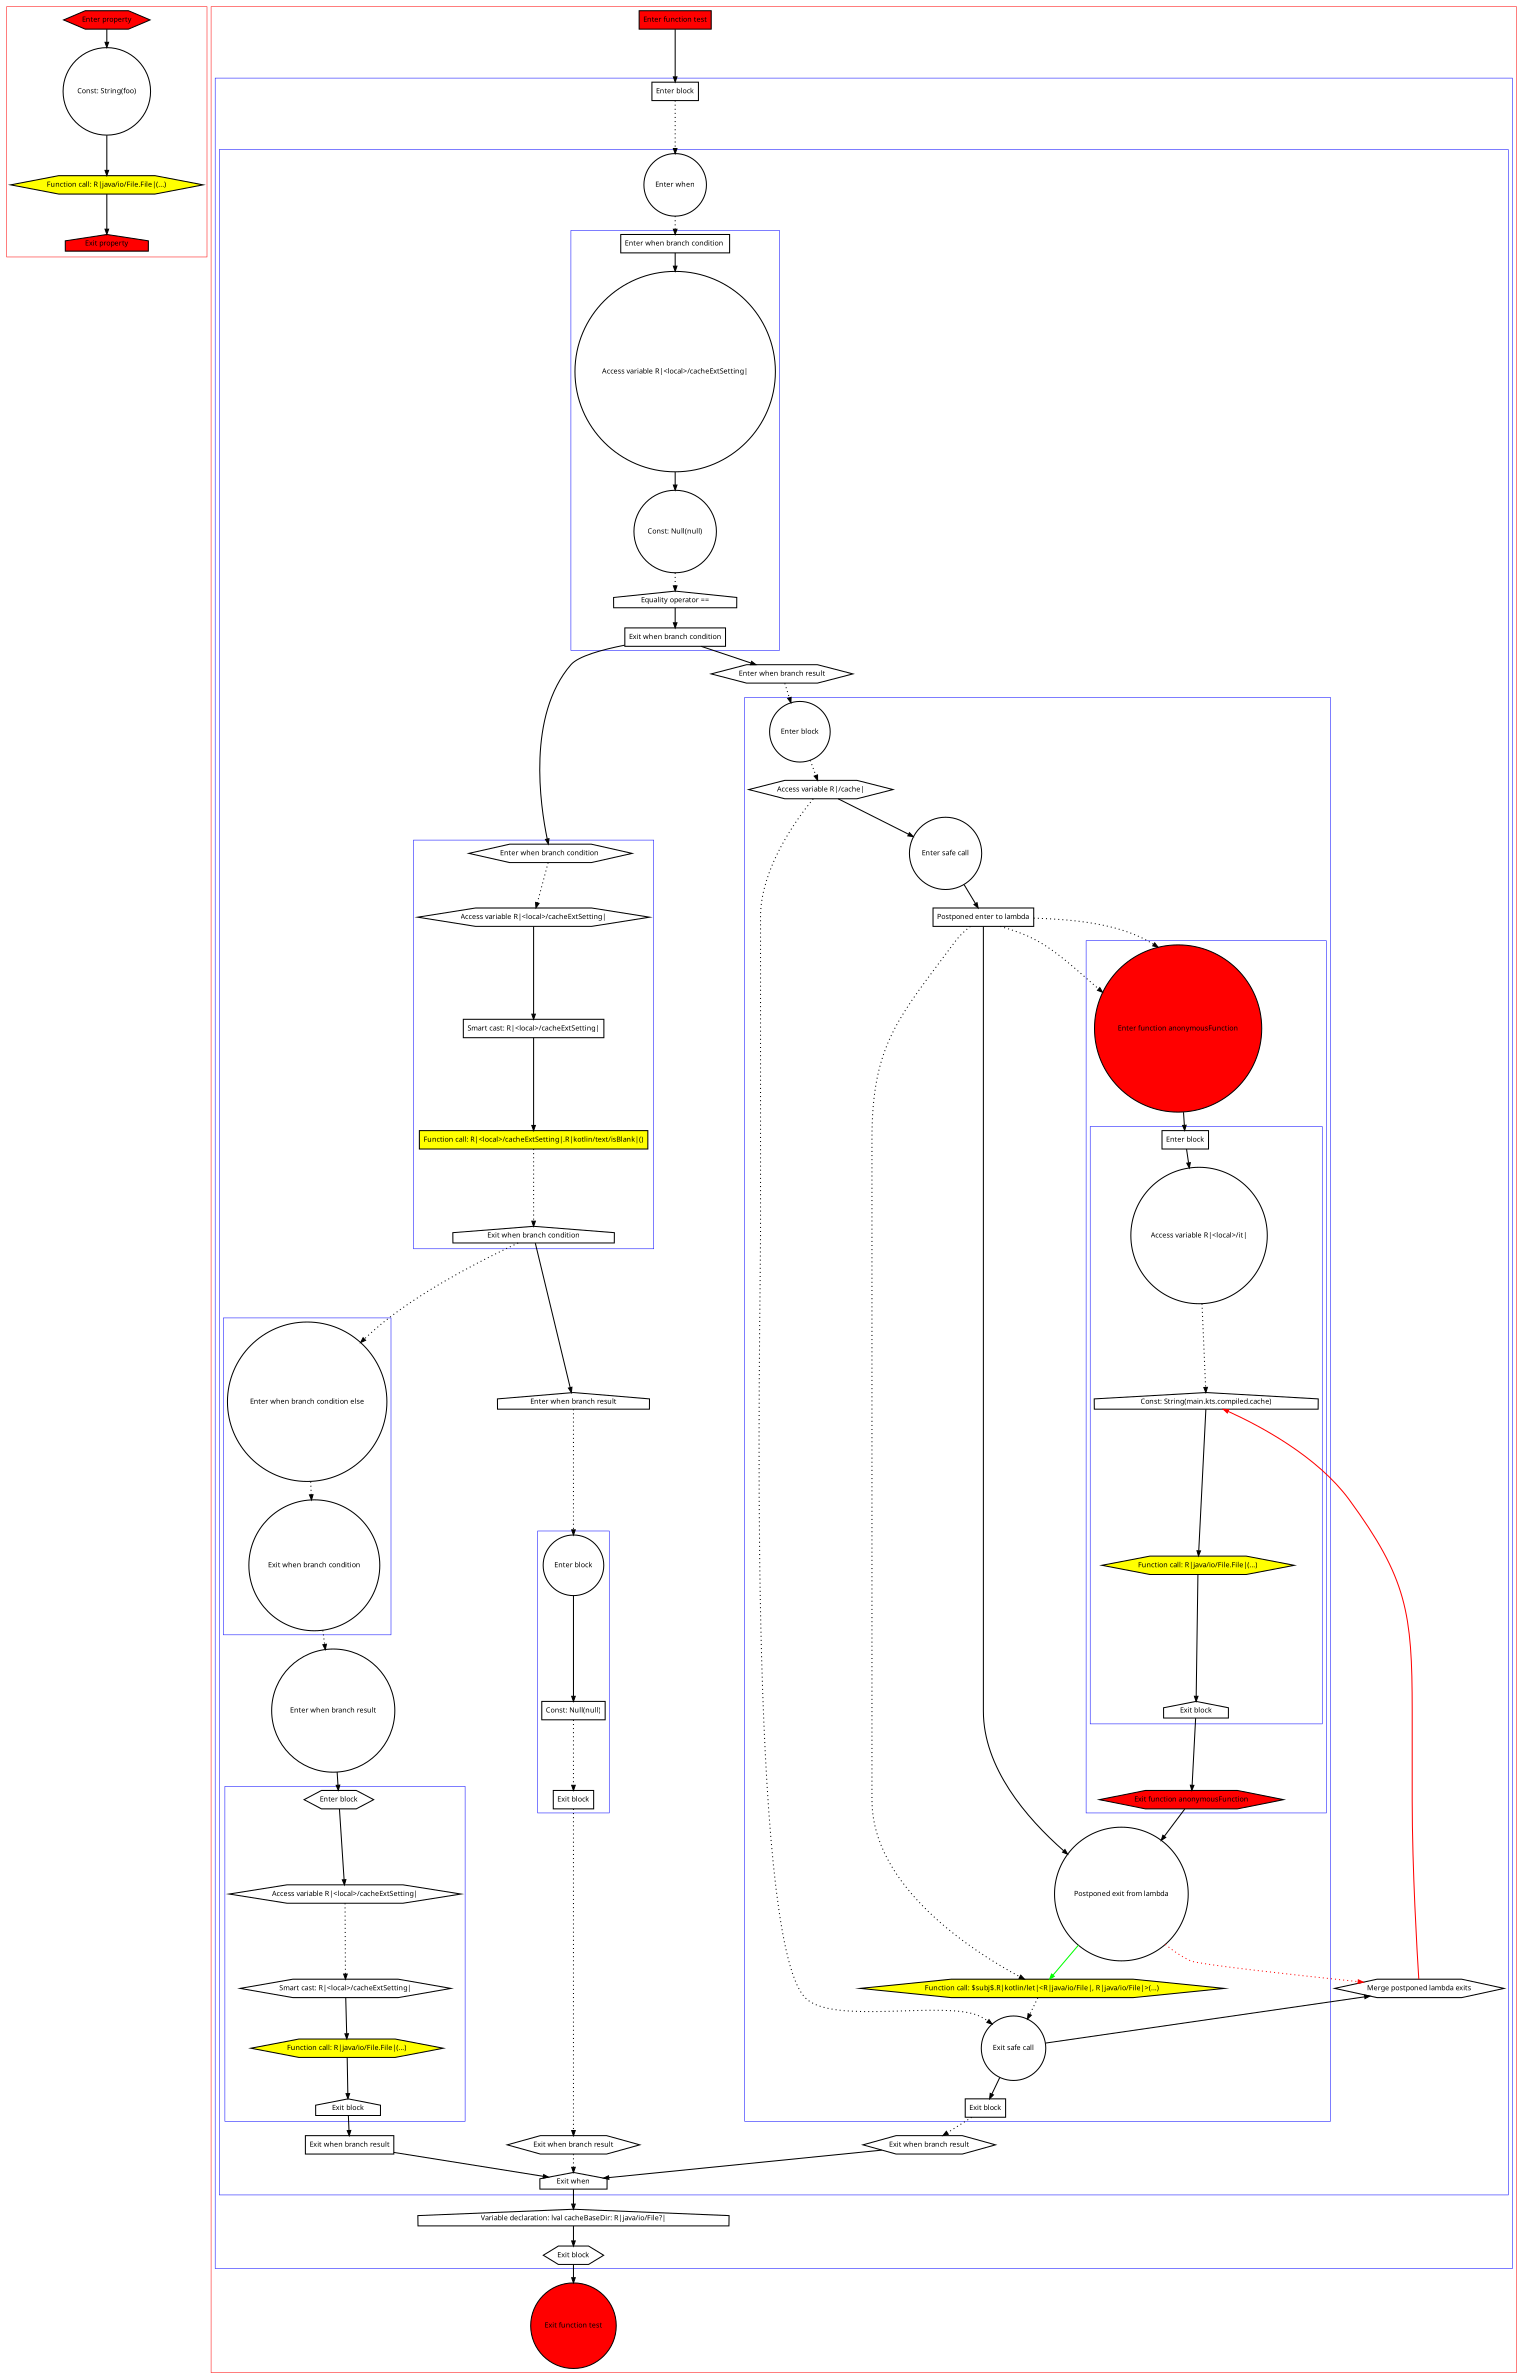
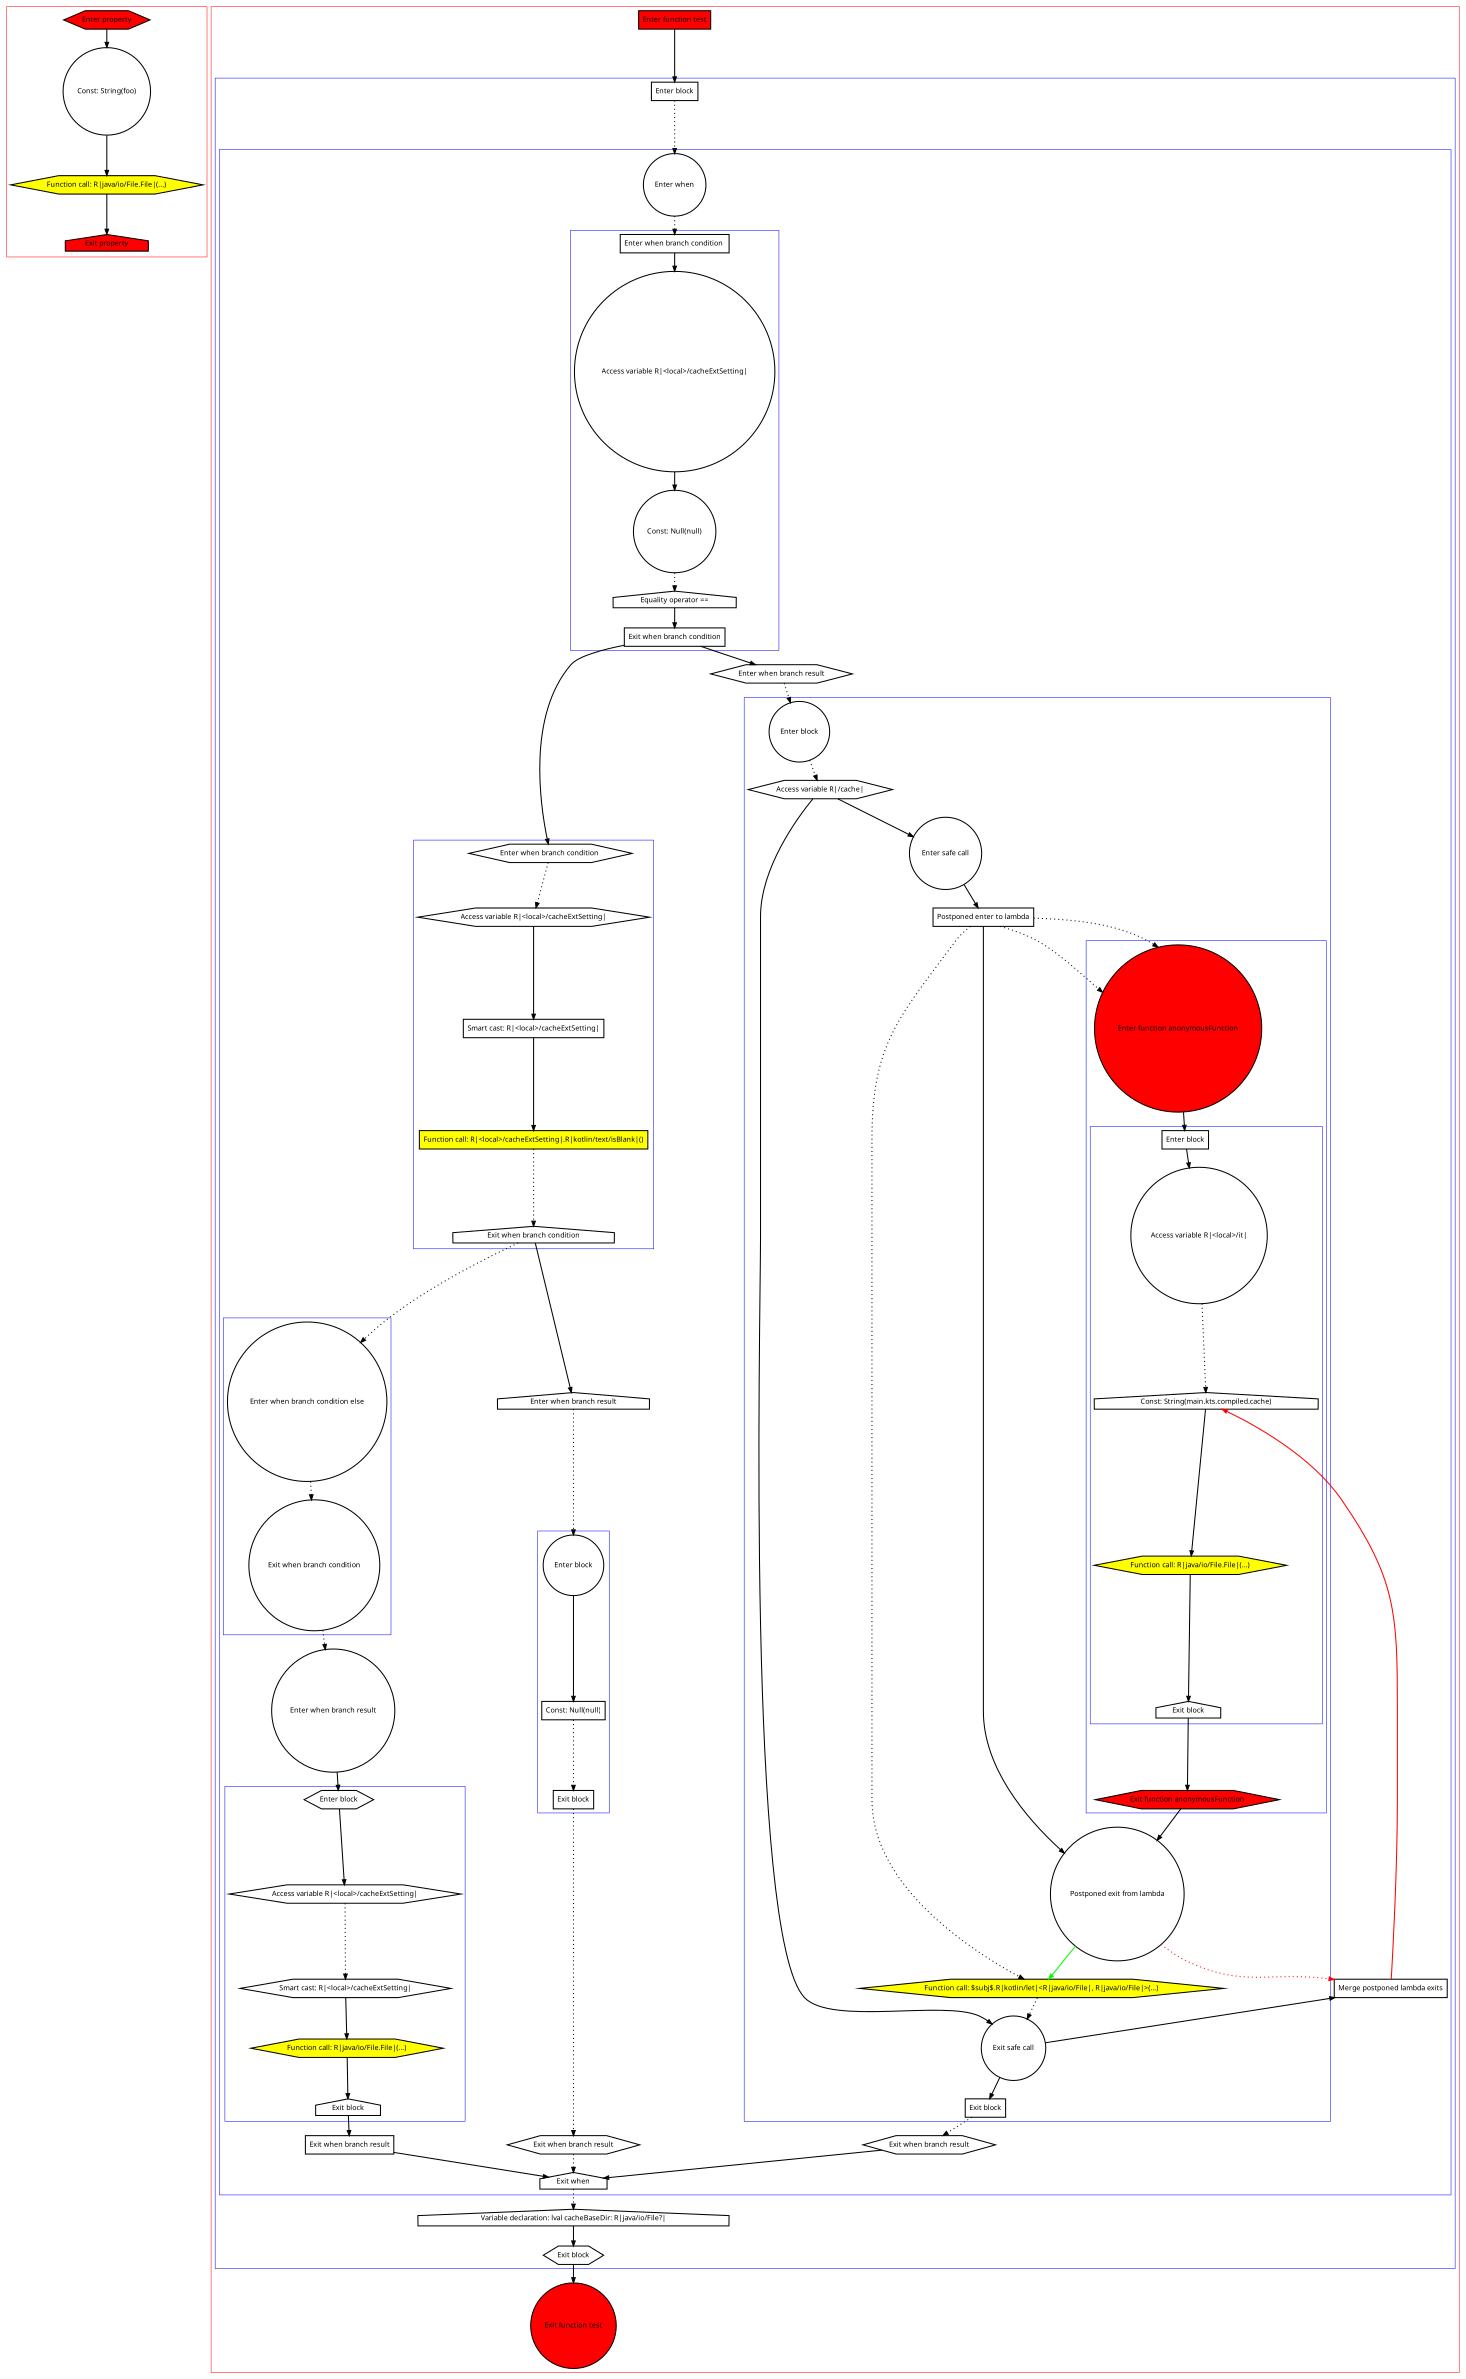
edge "Access variable R|/cache|" -> "Exit safe call": style dotted -> solid
node "Merge postponed lambda exits": shape hexagon -> box
edge "Exit when" -> "Variable declaration: lval cacheBaseDir: R|java/io/File?|": style solid -> dotted
